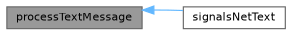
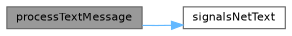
edge "signalsNetText" -> "processTextMessage": reversed
